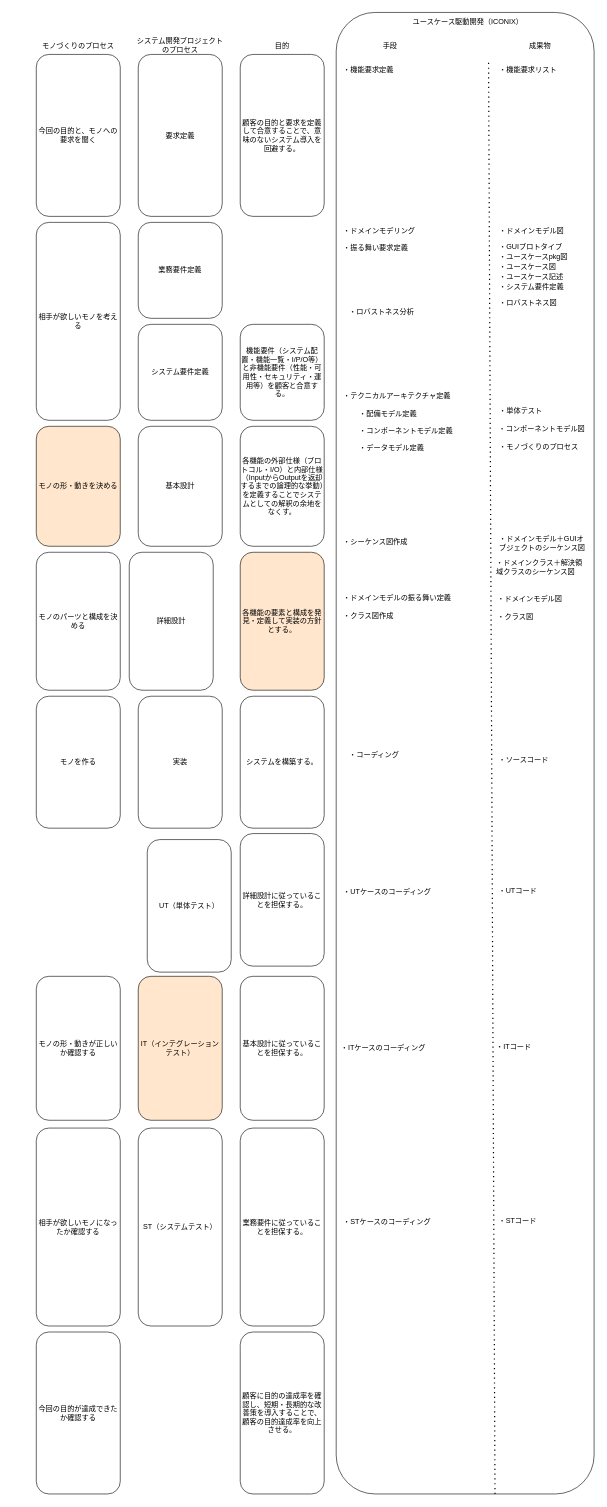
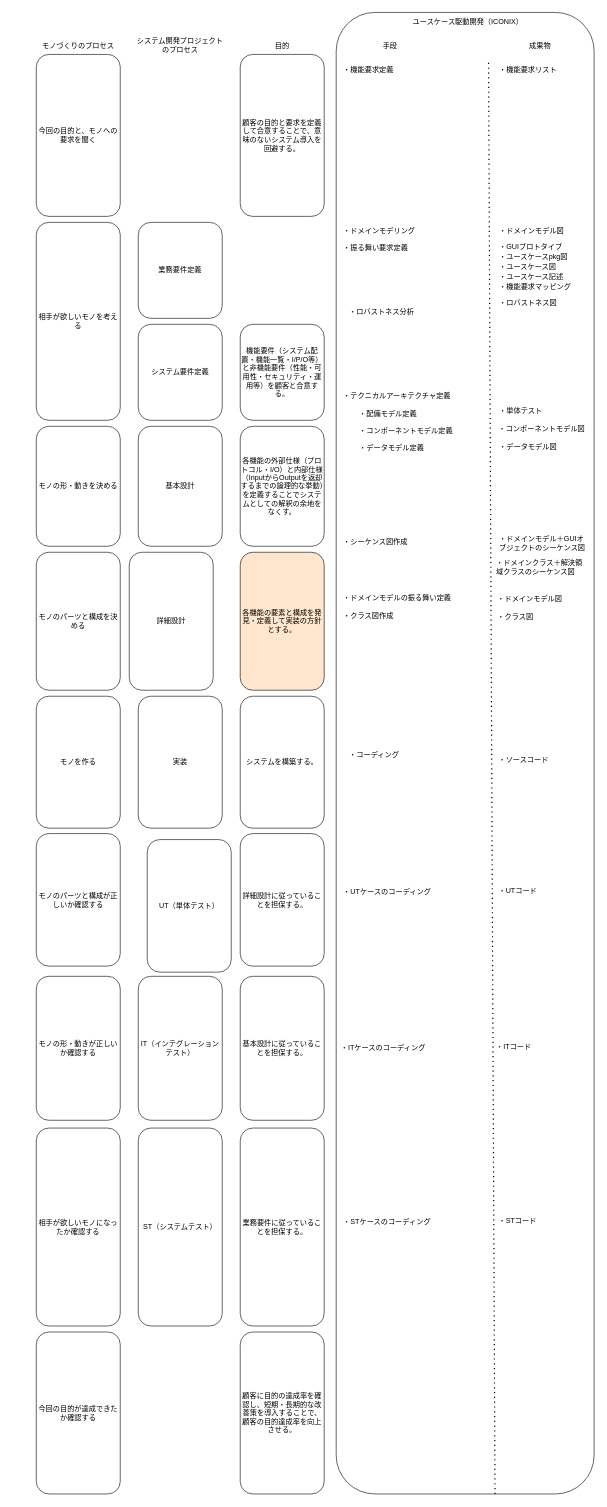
node "要求定義": removed
node "・システム要件定義": label "・システム要件定義" -> "・機能要求マッピング"
node "・モノづくりのプロセス": label "・モノづくりのプロセス" -> "・データモデル図"
node "モノの形・動きを決める": fillcolor #ffe6cc -> #ffffff
node "モノのパーツと構成が正しいか確認する": added
node "IT（インテグレーションテスト）": fillcolor #ffe6cc -> #ffffff
